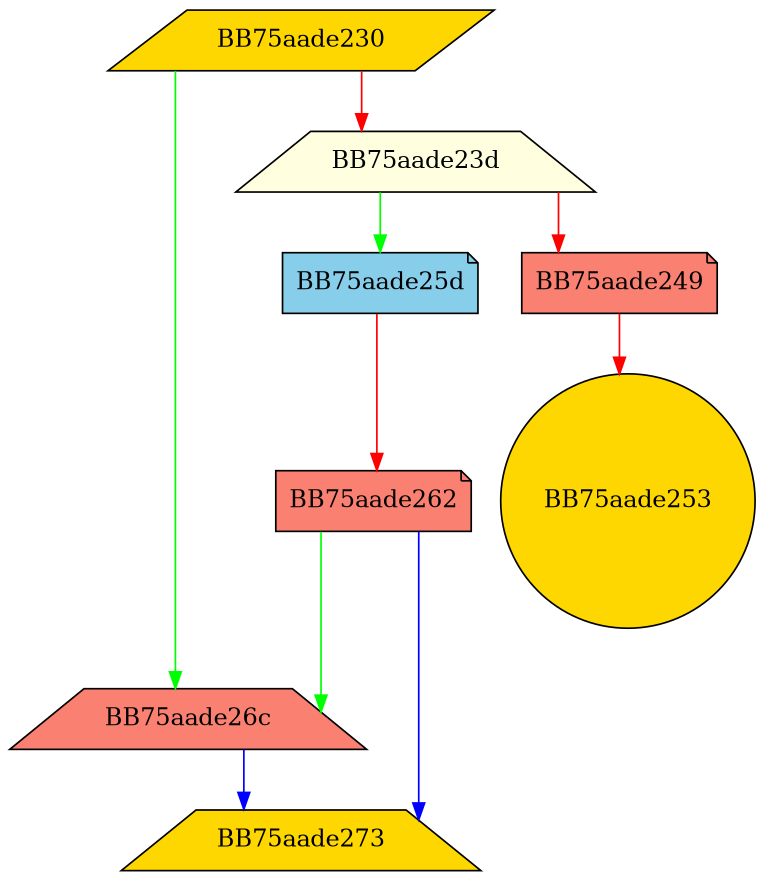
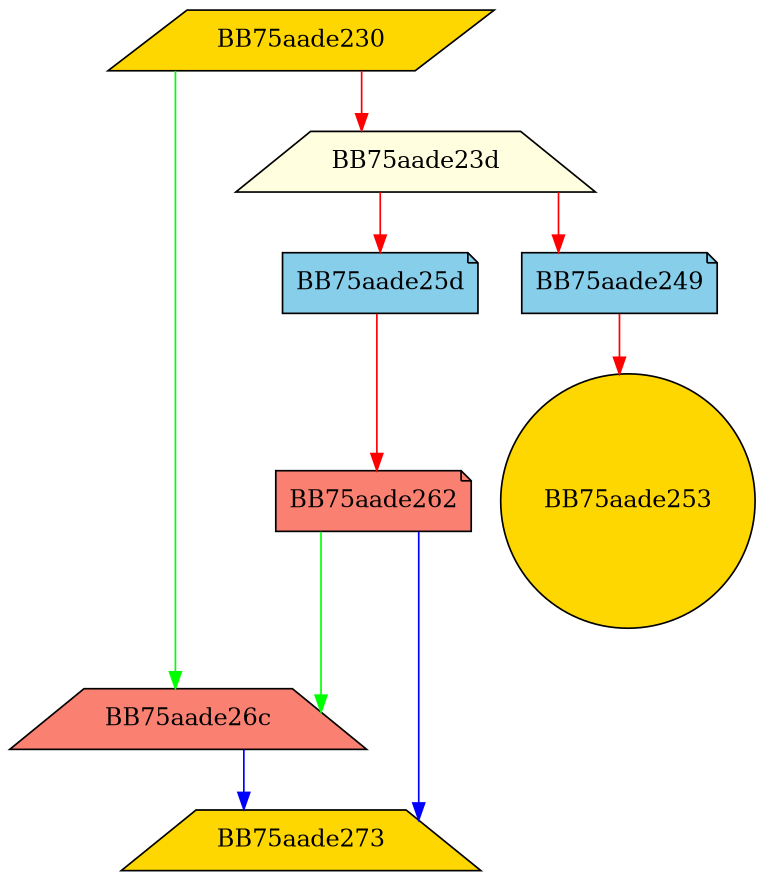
edge "BB75aade23d" -> "BB75aade25d": color green -> red
node "BB75aade249": fillcolor salmon -> skyblue
